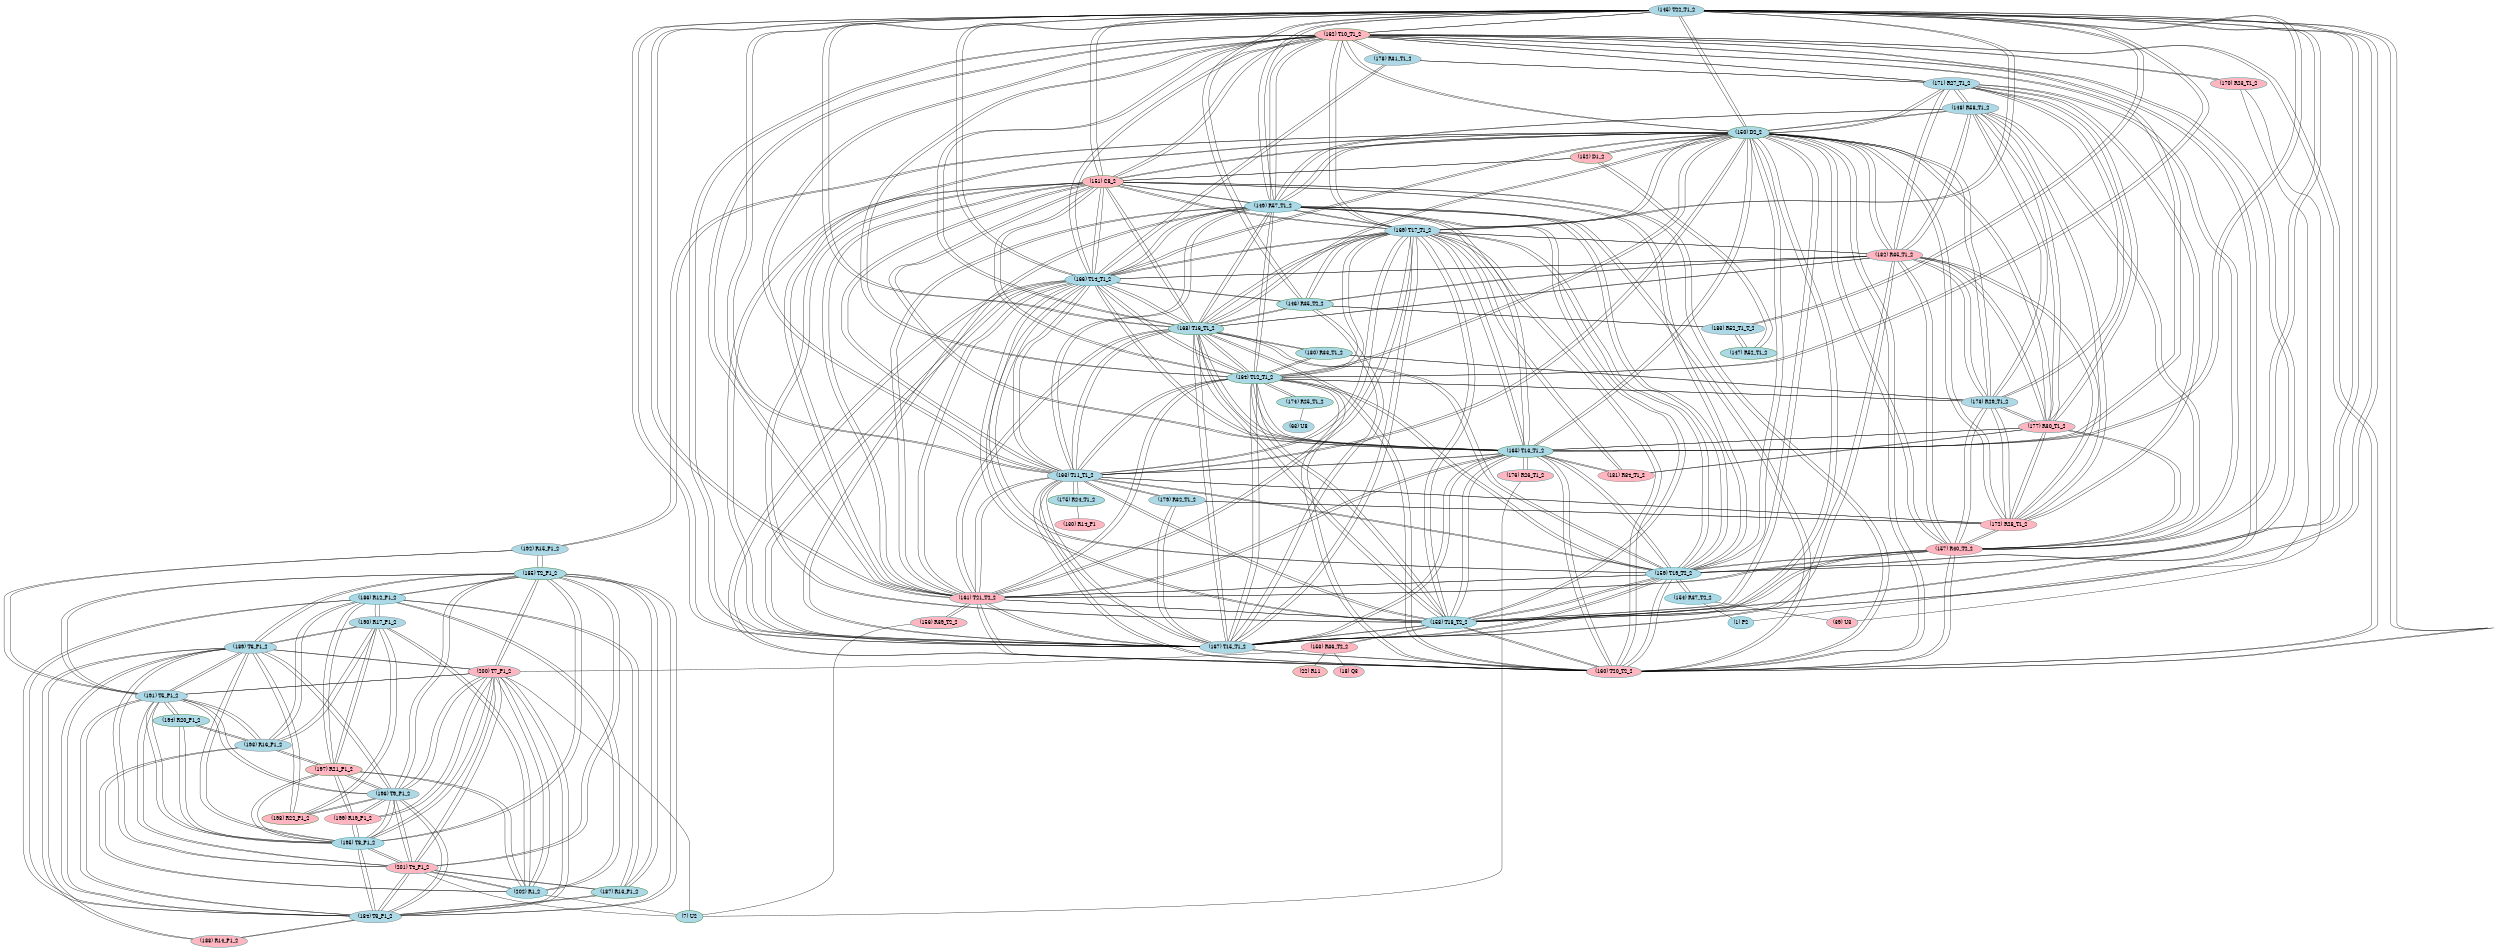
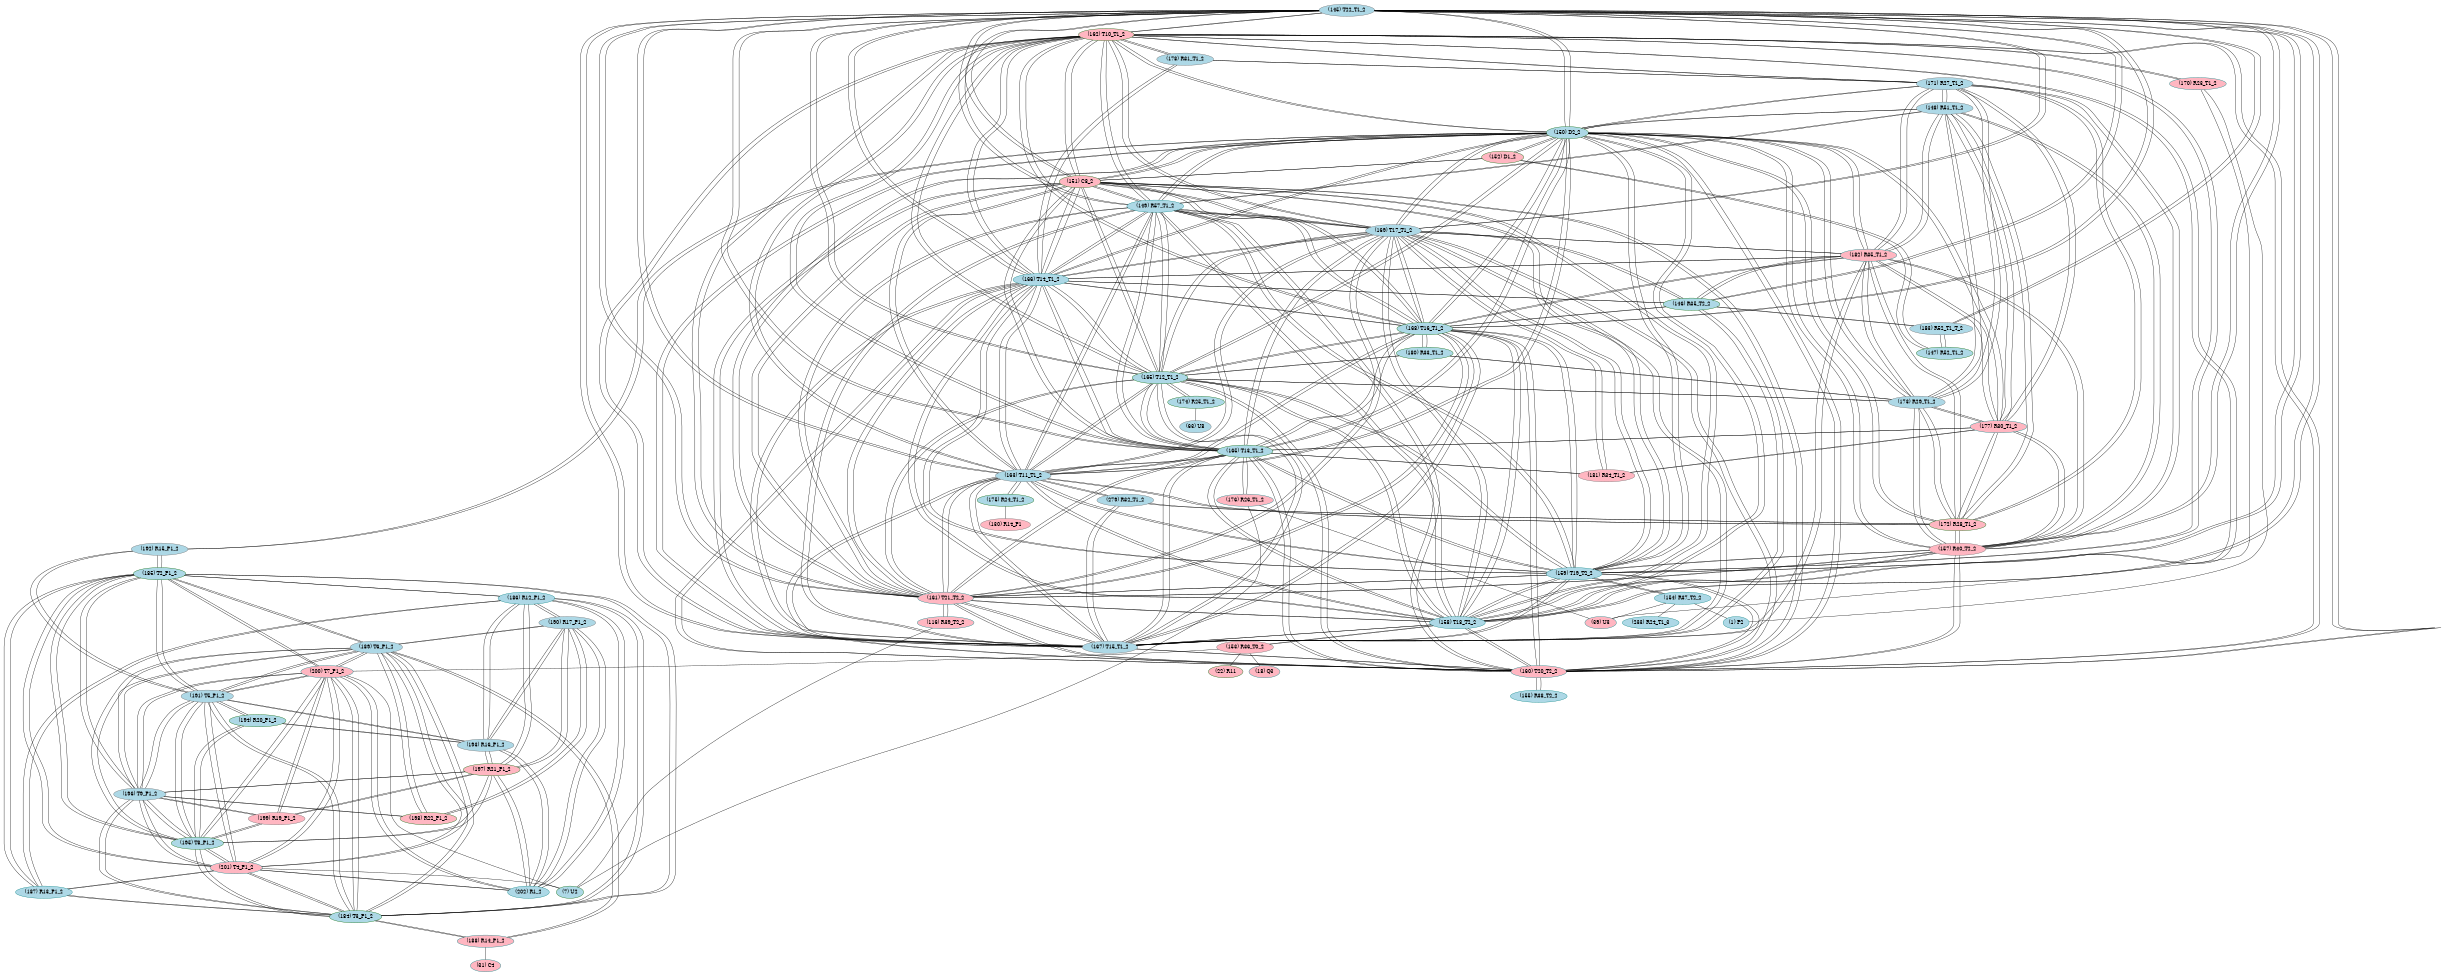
node "(148) R58_T1_2": label "(148) R58_T1_2" -> "(148) R51_T1_2"
node "(164) T12_T1_2": label "(164) T12_T1_2" -> "(165) T12_T1_2"
node "(179) R32_T1_2": label "(179) R32_T1_2" -> "(279) R32_T1_2"
node "(172) R28_T1_2": color gray40 -> darkgreen
edge "(176) R26_T1_2" -- "(39) U3": added
node "(156) R39_T2_2": label "(156) R39_T2_2" -> "(116) R39_T2_2"
node "(233) R24_T1_3": added
node "(153) R36_T2_2": label "(153) R36_T2_2" -> "(153) R36_T0_2"
node "(155) R38_T2_2": added
node "(195) T8_P1_2": color teal -> darkgreen
node "(187) R13_P1_2": color darkgreen -> teal
edge "(202) R1_2" -- "(7) U2": removed
node "(184) T3_P1_2": color gray40 -> darkgreen
node "(31) C4": added
